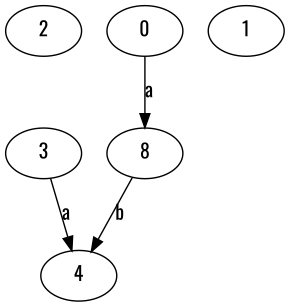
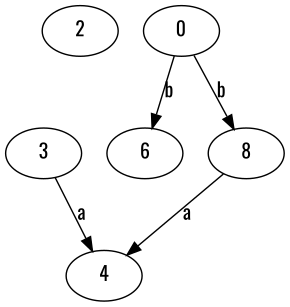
node "1": removed
edge "0" -> "8": label "a" -> "b"
node "6": added
edge "8" -> "4": label "b" -> "a"
